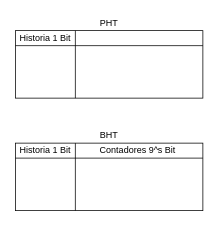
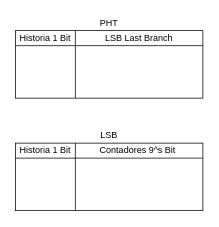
node "LSB Last Branch": added
node "BHT": label "BHT" -> "LSB"
